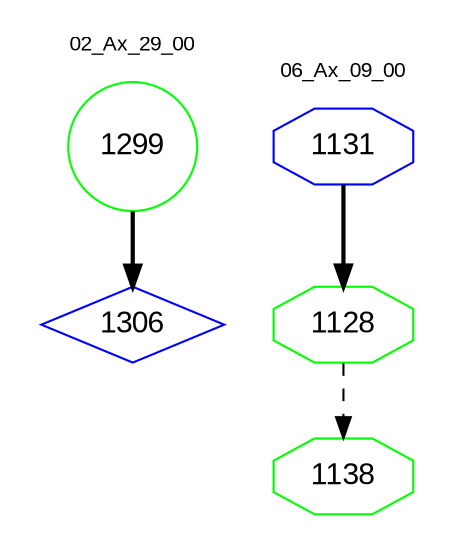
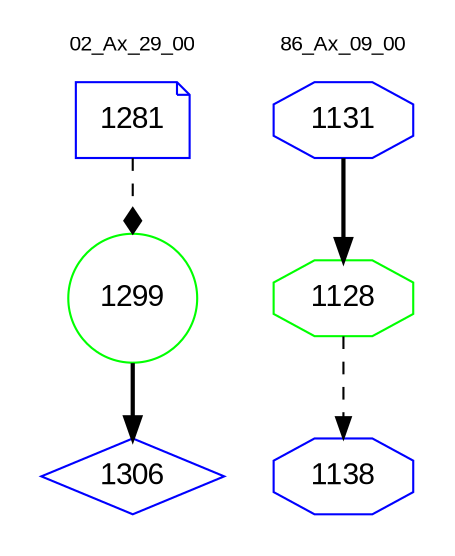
cluster "06_Ax_09_00": label "06_Ax_09_00" -> "86_Ax_09_00"
node "1281": added
node "1138": color green -> blue
